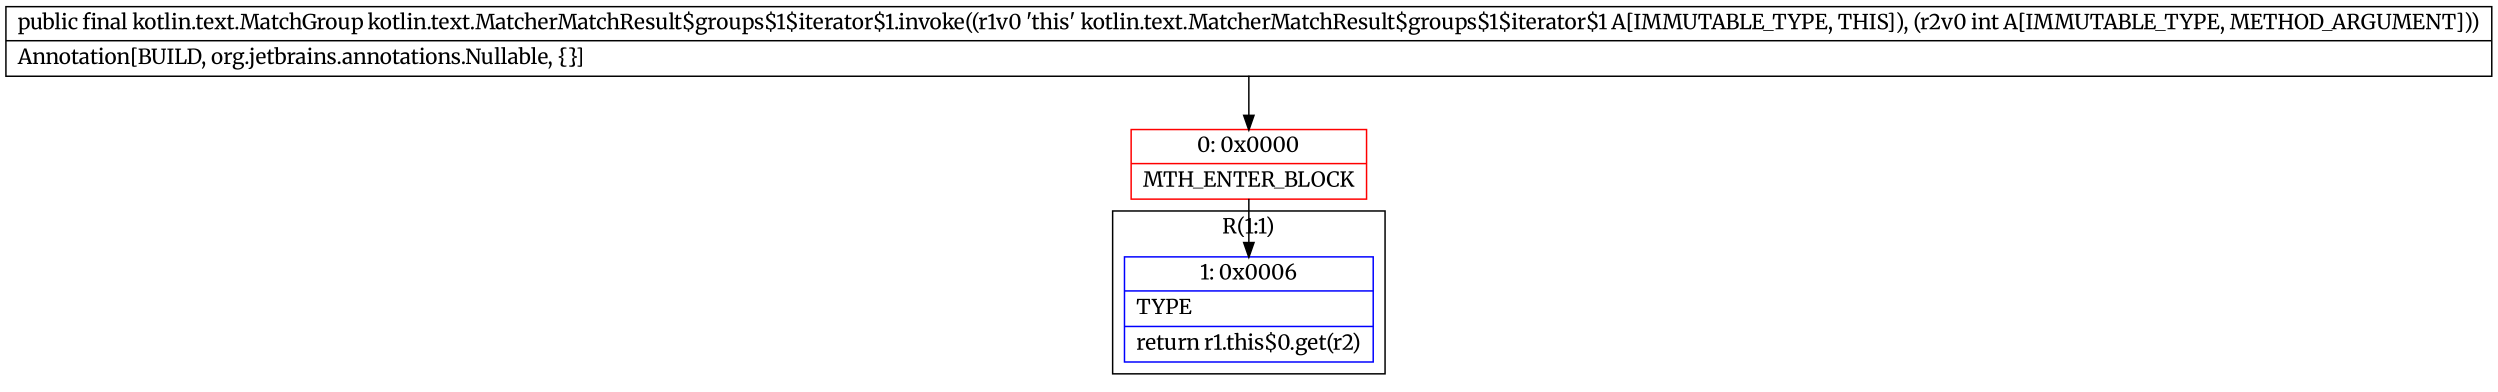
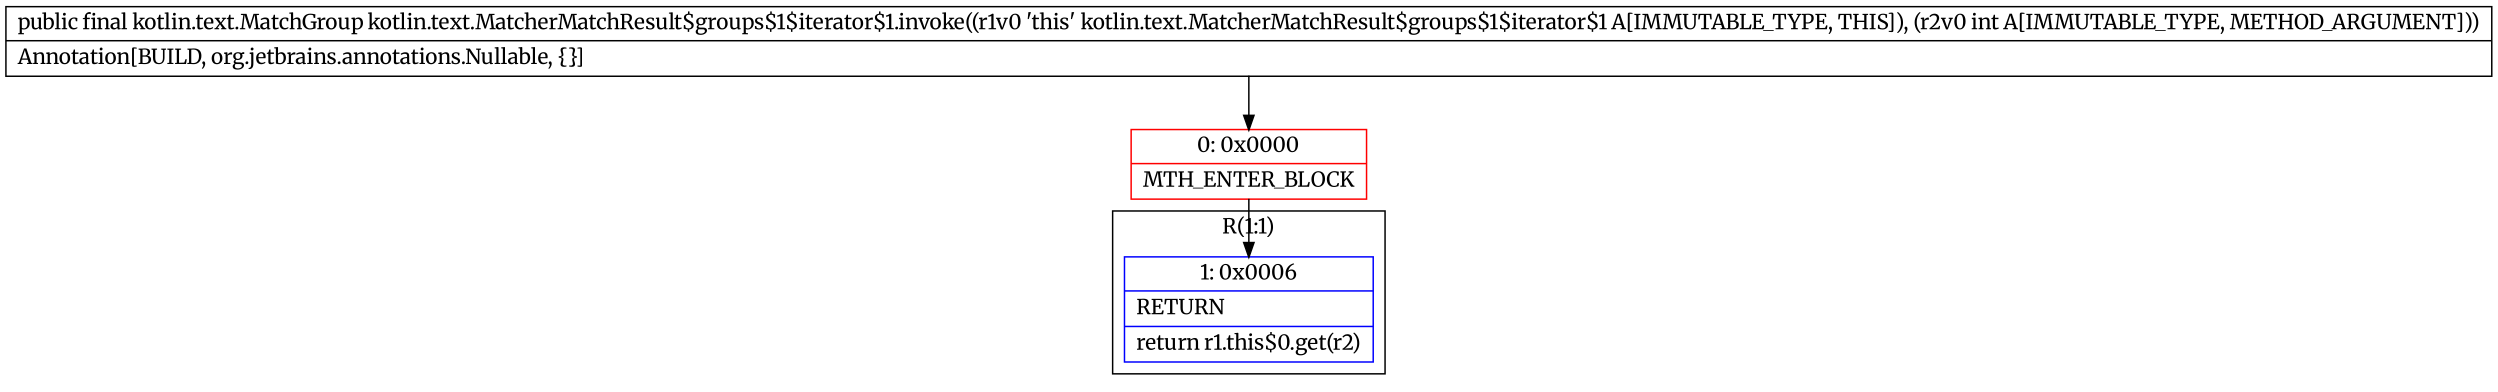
node "1: 0x0006": text "TYPE" -> "RETURN"
